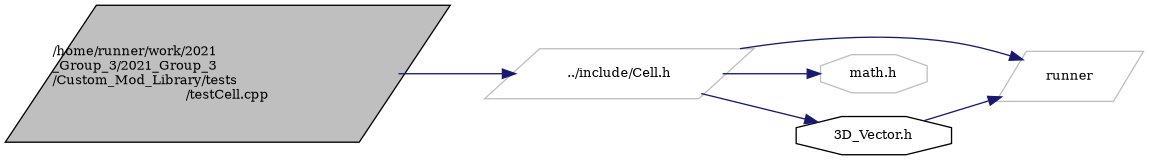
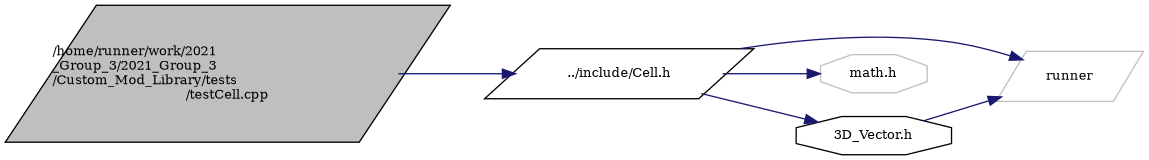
node "../include/Cell.h": color grey75 -> black
